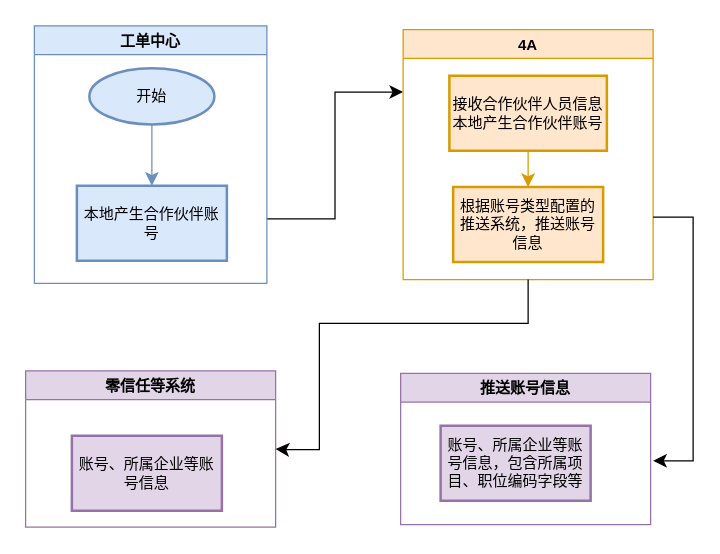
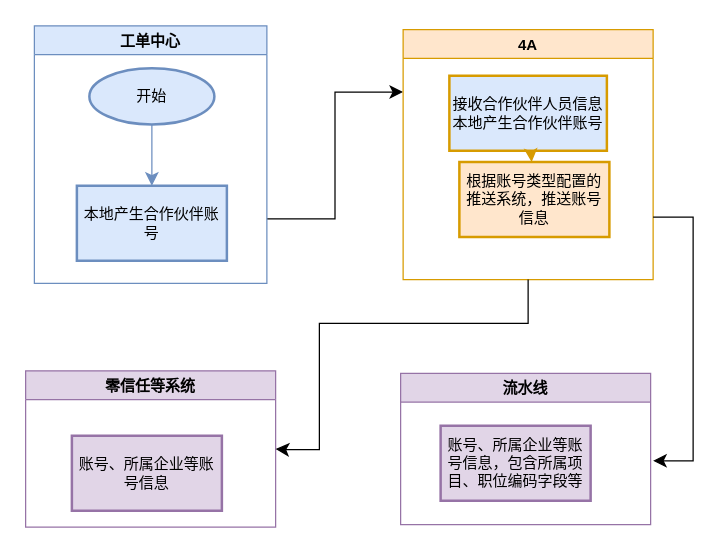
node "接收合作伙伴人员信息 本地产生合作伙伴账号": fillcolor #ffe6cc -> #dae8fc
node "根据账号类型配置的推送系统，推送账号信息": moved (528, 224) -> (534, 199)
node "推送账号信息": label "推送账号信息" -> "流水线"
